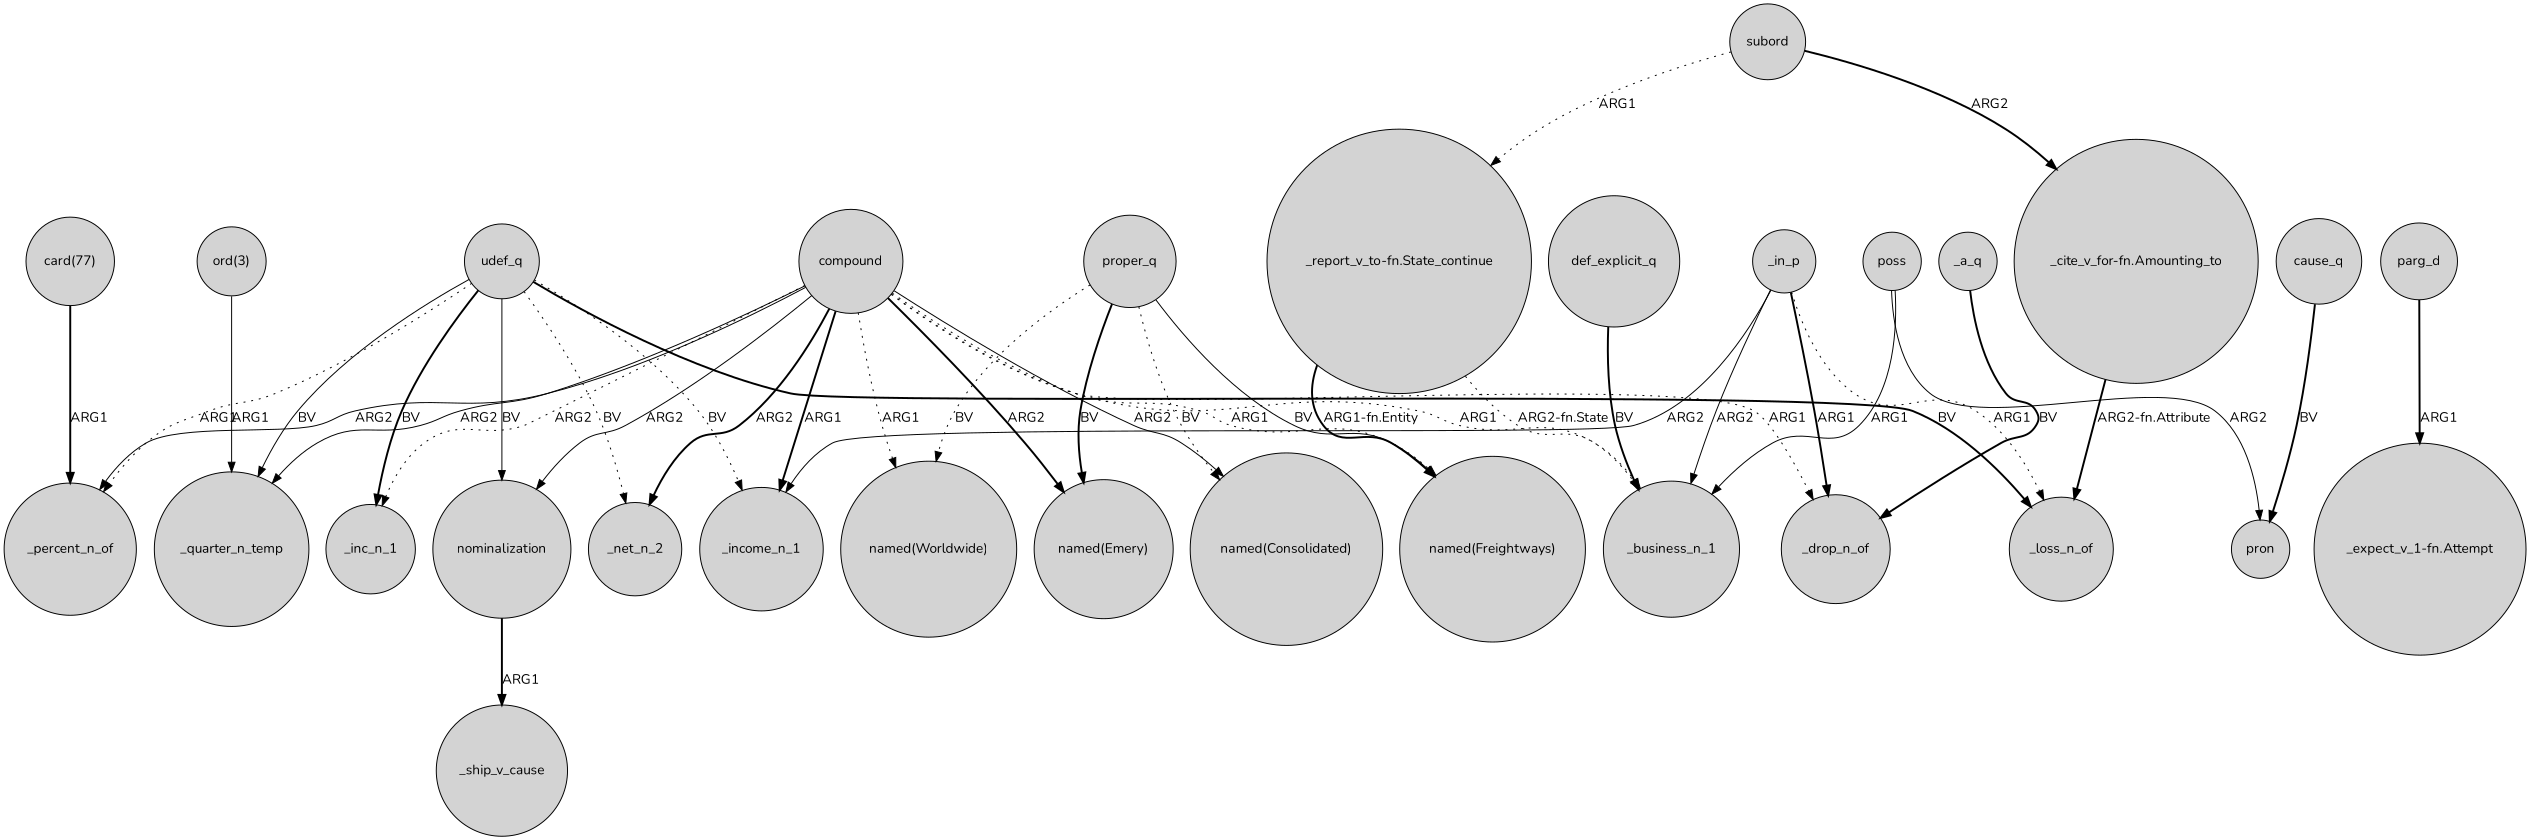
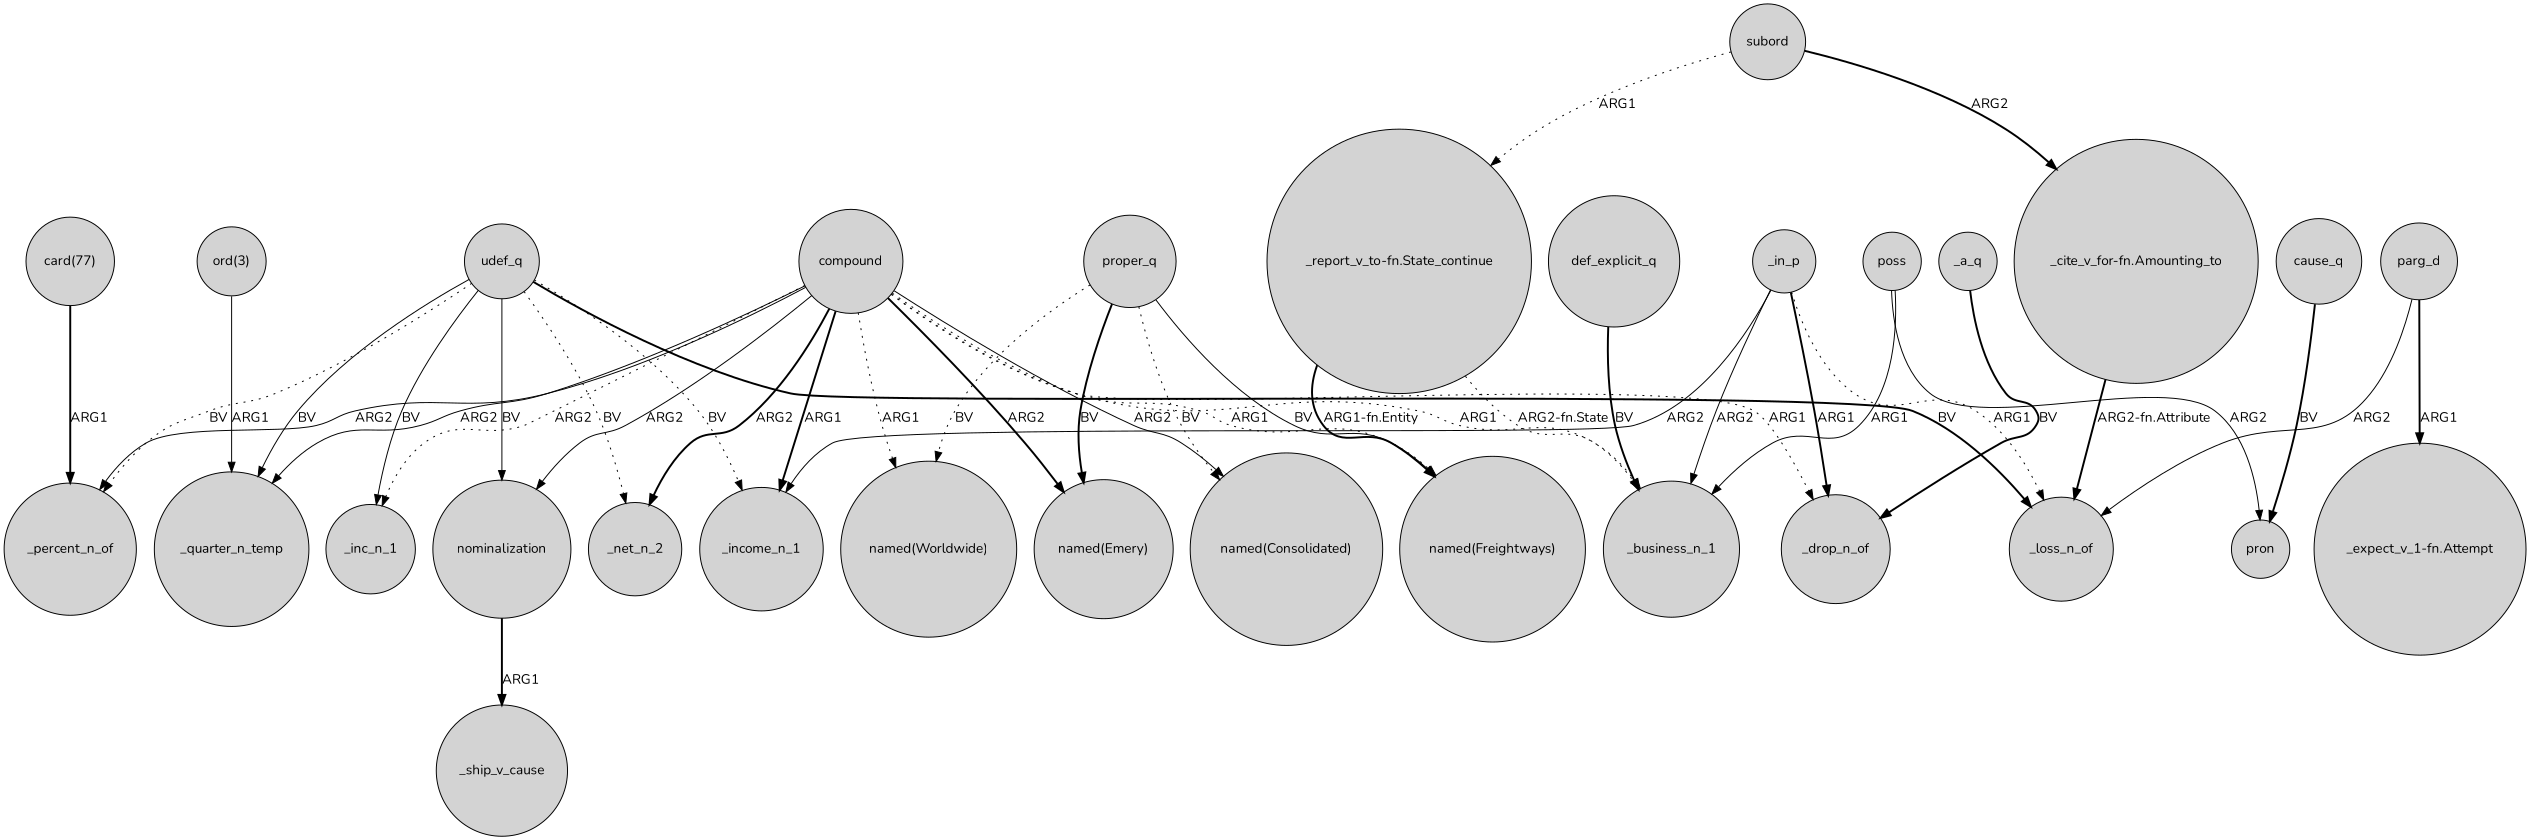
edge "udef_q" -> "_inc_n_1": style bold -> solid
edge "udef_q" -> "_percent_n_of": label "ARG1" -> "BV"
edge "parg_d" -> "_loss_n_of": added, label "ARG2"
